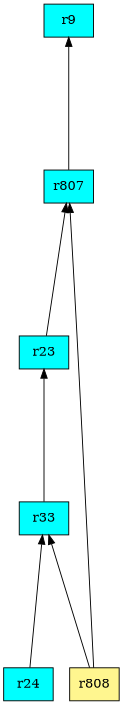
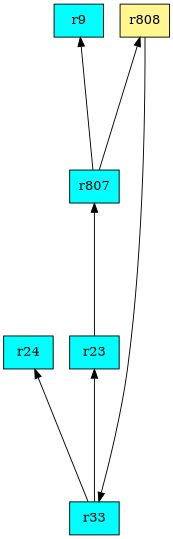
edge "r808" -> "r807": reversed
edge "r24" -> "r33": reversed
